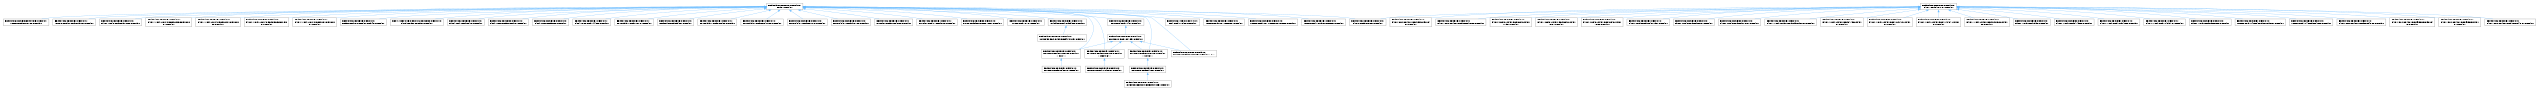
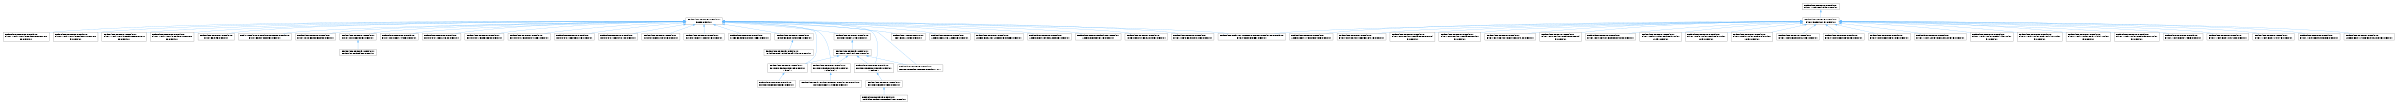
edge "BadScript2.Parser.Expressions. BadScript.BadTableExpression" -> "BadScript2.Parser.Expressions. BadExpression": now "BadScript2.Parser.Expressions. BadScript.BadTableExpression" -> "BadScript2.Parser.Expressions. Block.Loop.BadForExpression"
edge "BadScript2.Parser.Expressions. Binary.Math.BadAddExpression" -> "BadScript2.Parser.Expressions. Binary.BadBinaryExpression": reversed
node "BadScript2.Parser.Expressions. BadForEachExpression.BadIfExpression": label "BadScript2.Parser.Expressions. BadForEachExpression.BadIfExpression" -> "BadScript2.Parser.Expressions. Block.BadIfExpression"
node "BadScript2.Parser.Expressions. Block.Lock.BadLockExpression": removed
node "BadScript2.Parser.Expressions. Types.BadNewExpression": removed
node "BadScript6.Parser.Expressions. Constant.BadNullExpression": label "BadScript6.Parser.Expressions. Constant.BadNullExpression" -> "BadScript2.Parser.Expressions. Constant.BadNullExpression"
node "BadScript2.Parser.Expressions. Binary.BadRangeExpression": label "BadScript2.Parser.Expressions. Binary.BadRangeExpression" -> "BadScript2.BadArrayAccessReverseExpression.Expressions. Binary.BadRangeExpression"
node "BadScript2.Parser.Expressions. Constant.BadNumberExpression": label "BadScript2.Parser.Expressions. Constant.BadNumberExpression" -> "BadScript2.BadMemberAccessExpression.Expressions. Constant.BadNumberExpression"
